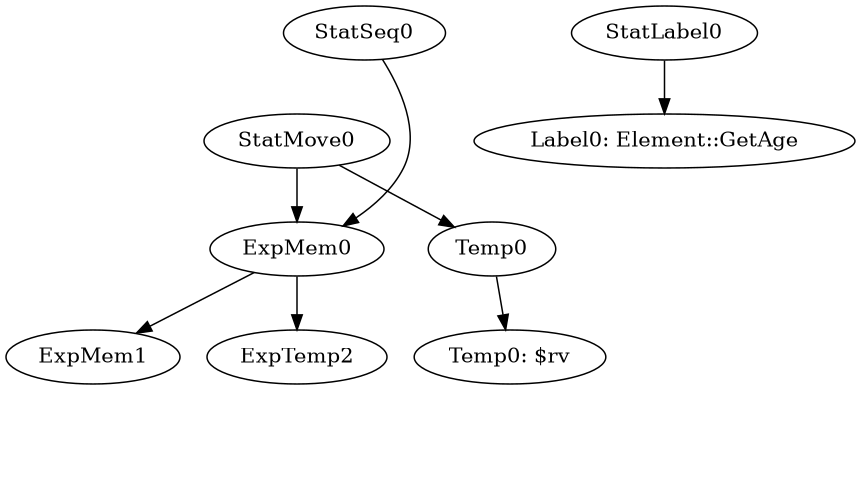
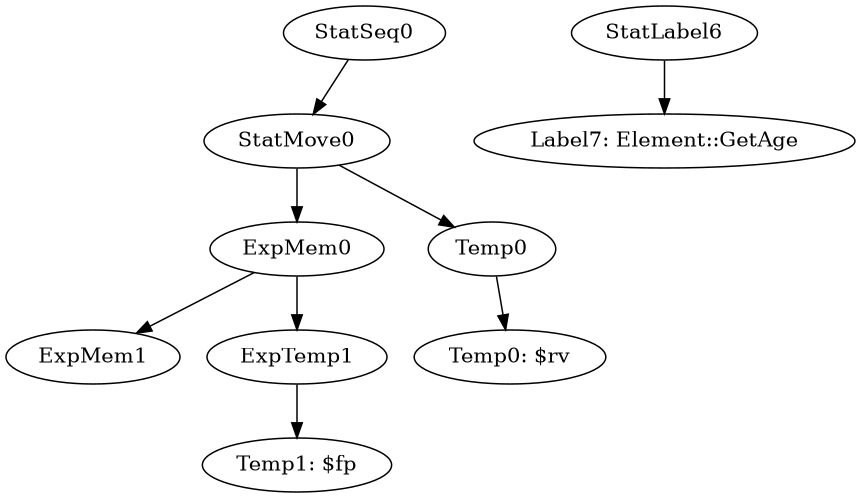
node "StatLabel0": label "StatLabel0" -> "StatLabel6"
node "Label0: Element::GetAge": label "Label0: Element::GetAge" -> "Label7: Element::GetAge"
edge "StatSeq0" -> "ExpMem0": now "StatSeq0" -> "StatMove0"
node "ExpTemp2": label "ExpTemp2" -> "ExpTemp1"
node "Temp1: $fp": added
